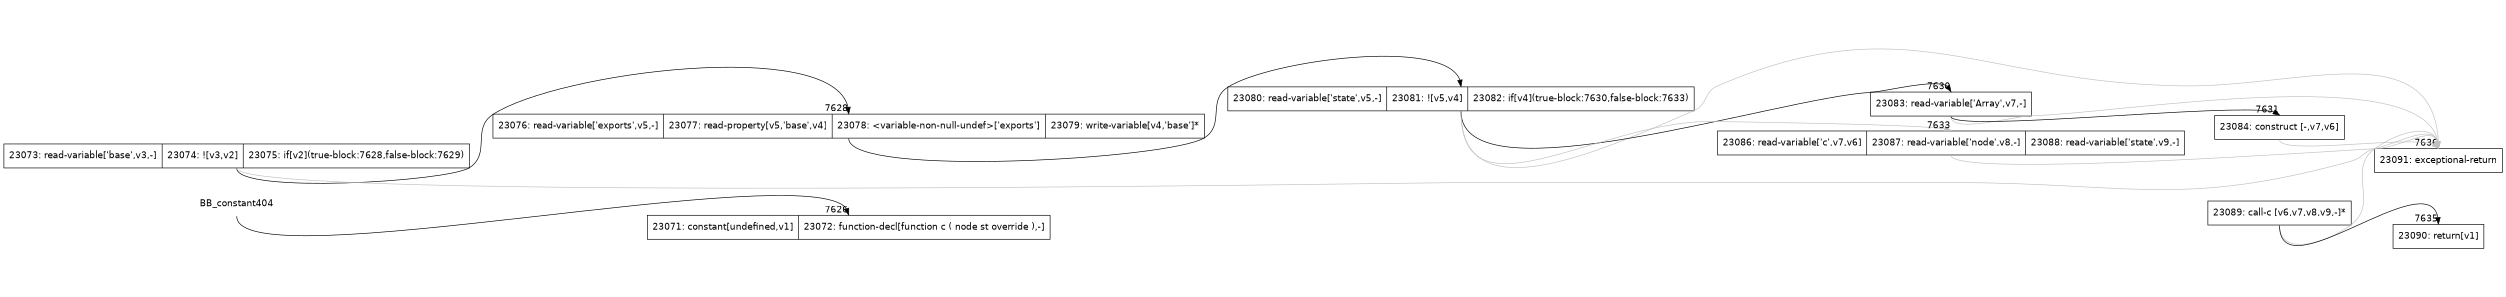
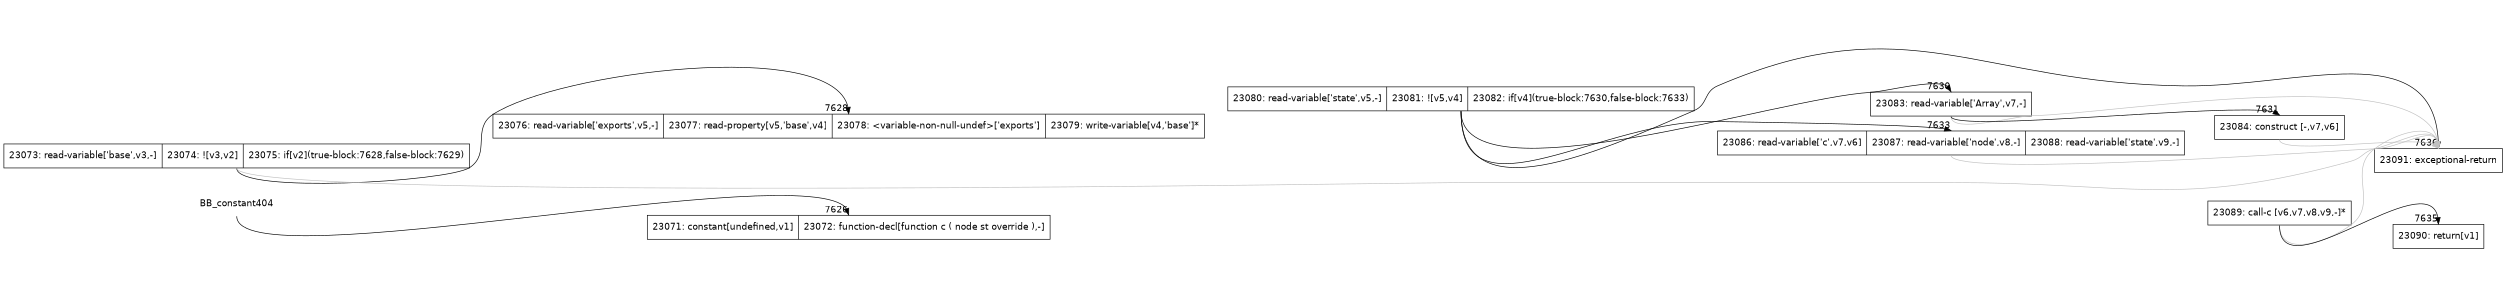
edge "23080: read-variable['state',v5,-]" -> "23091: exceptional-return": color gray -> black
edge "23080: read-variable['state',v5,-]" -> "23086: read-variable['c',v7,v6]": color gray -> black
edge "23076: read-variable['exports',v5,-]" -> "23080: read-variable['state',v5,-]": removed
